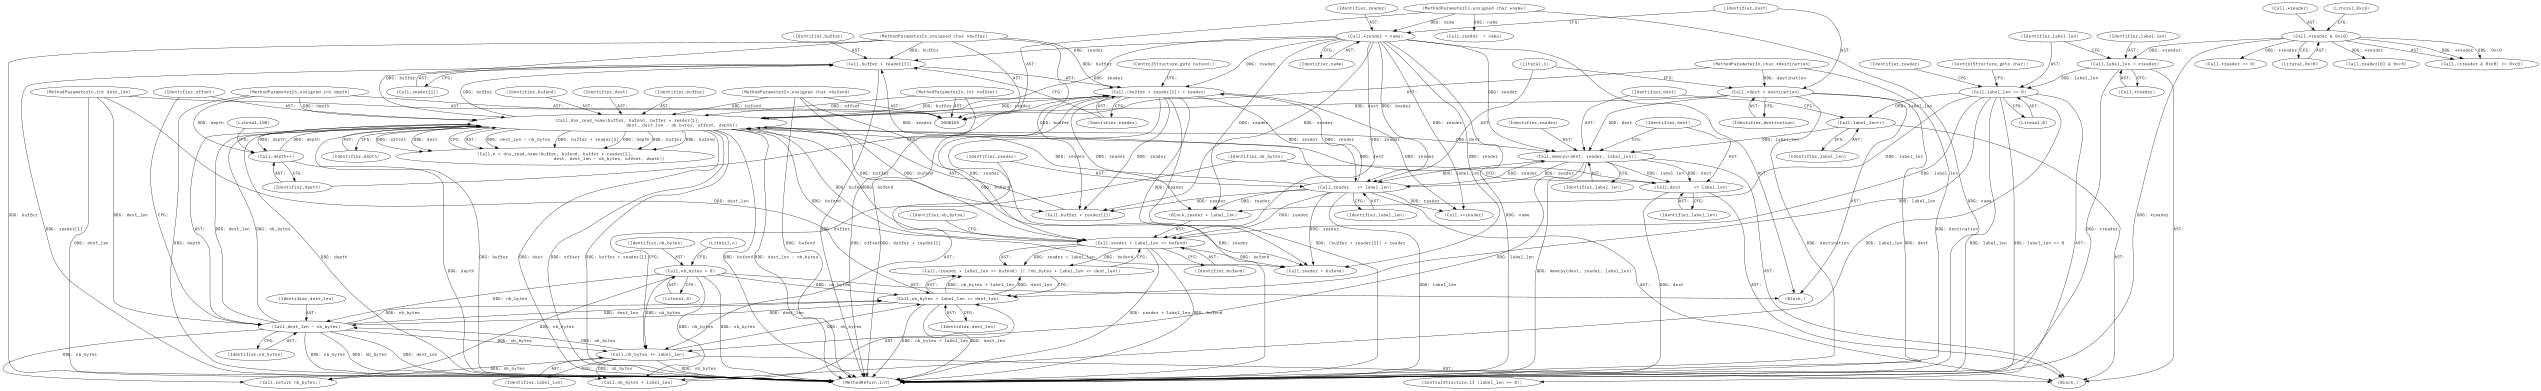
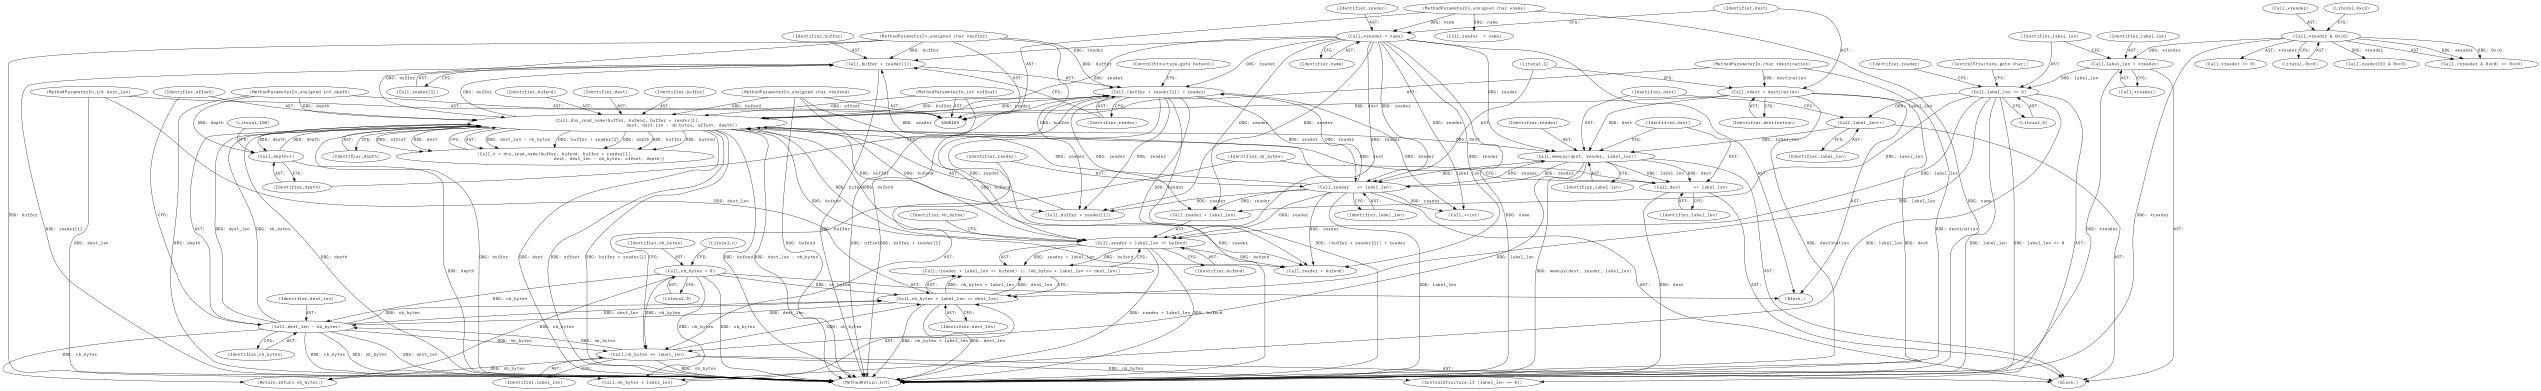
edge "(Call,*reader & 0xc0)" -> "(Call,*reader == 0)": label "DDG: *reader" -> "AST: *reader"
node "(Block,reader + label_len)": label "(Block,reader + label_len)" -> "(Call,reader + label_len)"
node "(Call,++reader)": label "(Call,++reader)" -> "(Call,++int)"
edge "(MethodParameterIn,int dest_len)" -> "(Call,dest_len - nb_bytes)": removed, label "DDG: dest_len"
edge "(Call,nb_bytes += label_len)" -> "(Call,nb_bytes + label_len)": now "(Call,nb_bytes += label_len)" -> "(ControlStructure,if (label_len == 0))"
node "(Call,return nb_bytes;)": label "(Call,return nb_bytes;)" -> "(Return,return nb_bytes;)"
